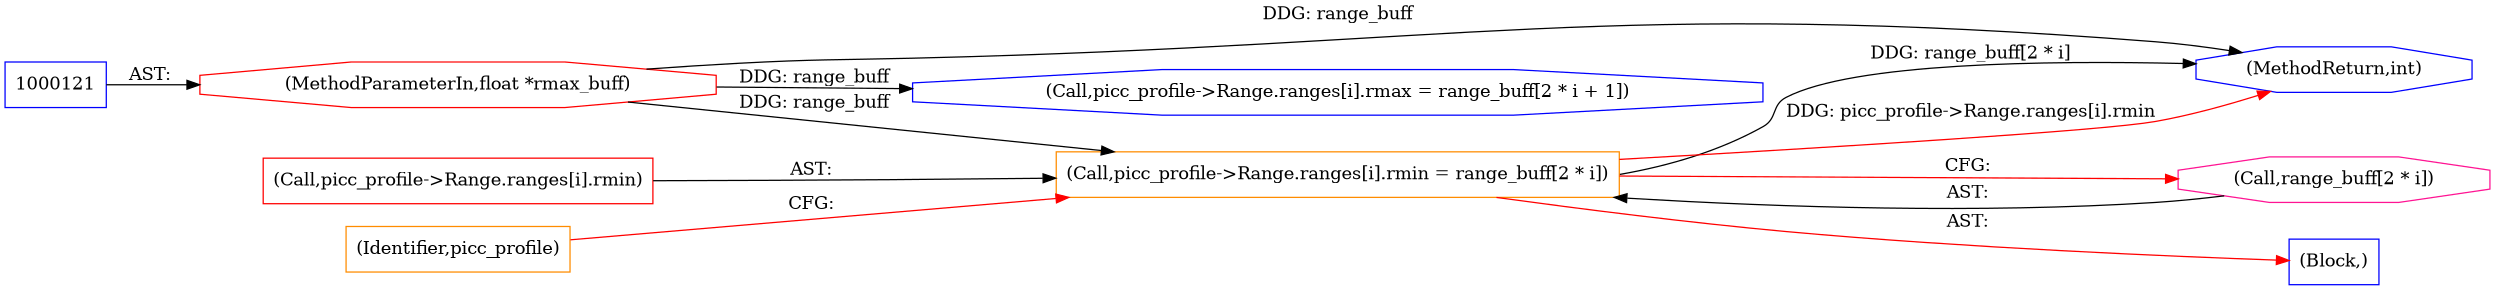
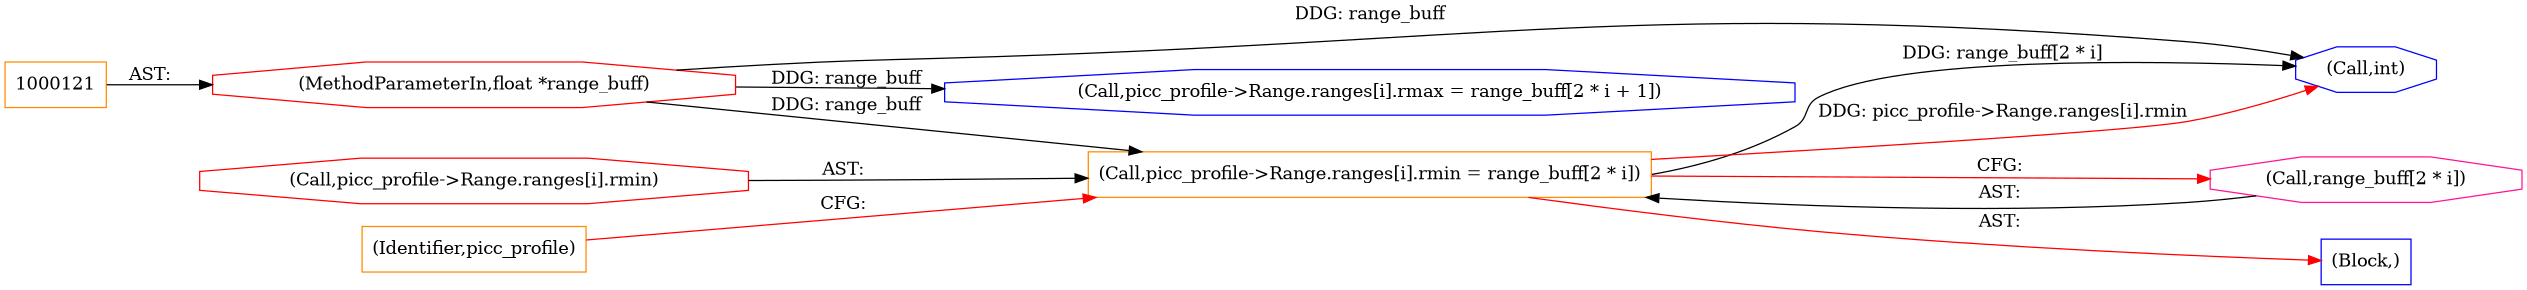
node "(MethodReturn,int)": label "(MethodReturn,int)" -> "(Call,int)"
node "1000121": color blue -> darkorange
node "(MethodParameterIn,float *rmax_buff)": label "(MethodParameterIn,float *rmax_buff)" -> "(MethodParameterIn,float *range_buff)"
node "(Call,picc_profile->Range.ranges[i].rmin)": shape box -> octagon
